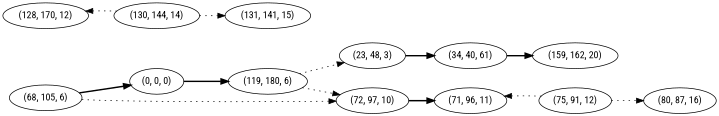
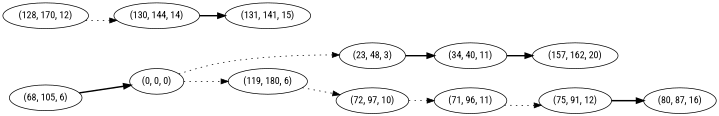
edge "(130, 144, 14)" -> "(128, 170, 12)": reversed
edge "(130, 144, 14)" -> "(131, 141, 15)": style dotted -> bold
node "(34, 40, 61)": label "(34, 40, 61)" -> "(34, 40, 11)"
node "(159, 162, 20)": label "(159, 162, 20)" -> "(157, 162, 20)"
edge "(119, 180, 6)" -> "(23, 48, 3)": now "(0, 0, 0)" -> "(23, 48, 3)"
edge "(0, 0, 0)" -> "(119, 180, 6)": style bold -> dotted
edge "(75, 91, 12)" -> "(71, 96, 11)": reversed
edge "(72, 97, 10)" -> "(71, 96, 11)": style bold -> dotted
edge "(75, 91, 12)" -> "(80, 87, 16)": style dotted -> bold
edge "(68, 105, 6)" -> "(72, 97, 10)": removed
